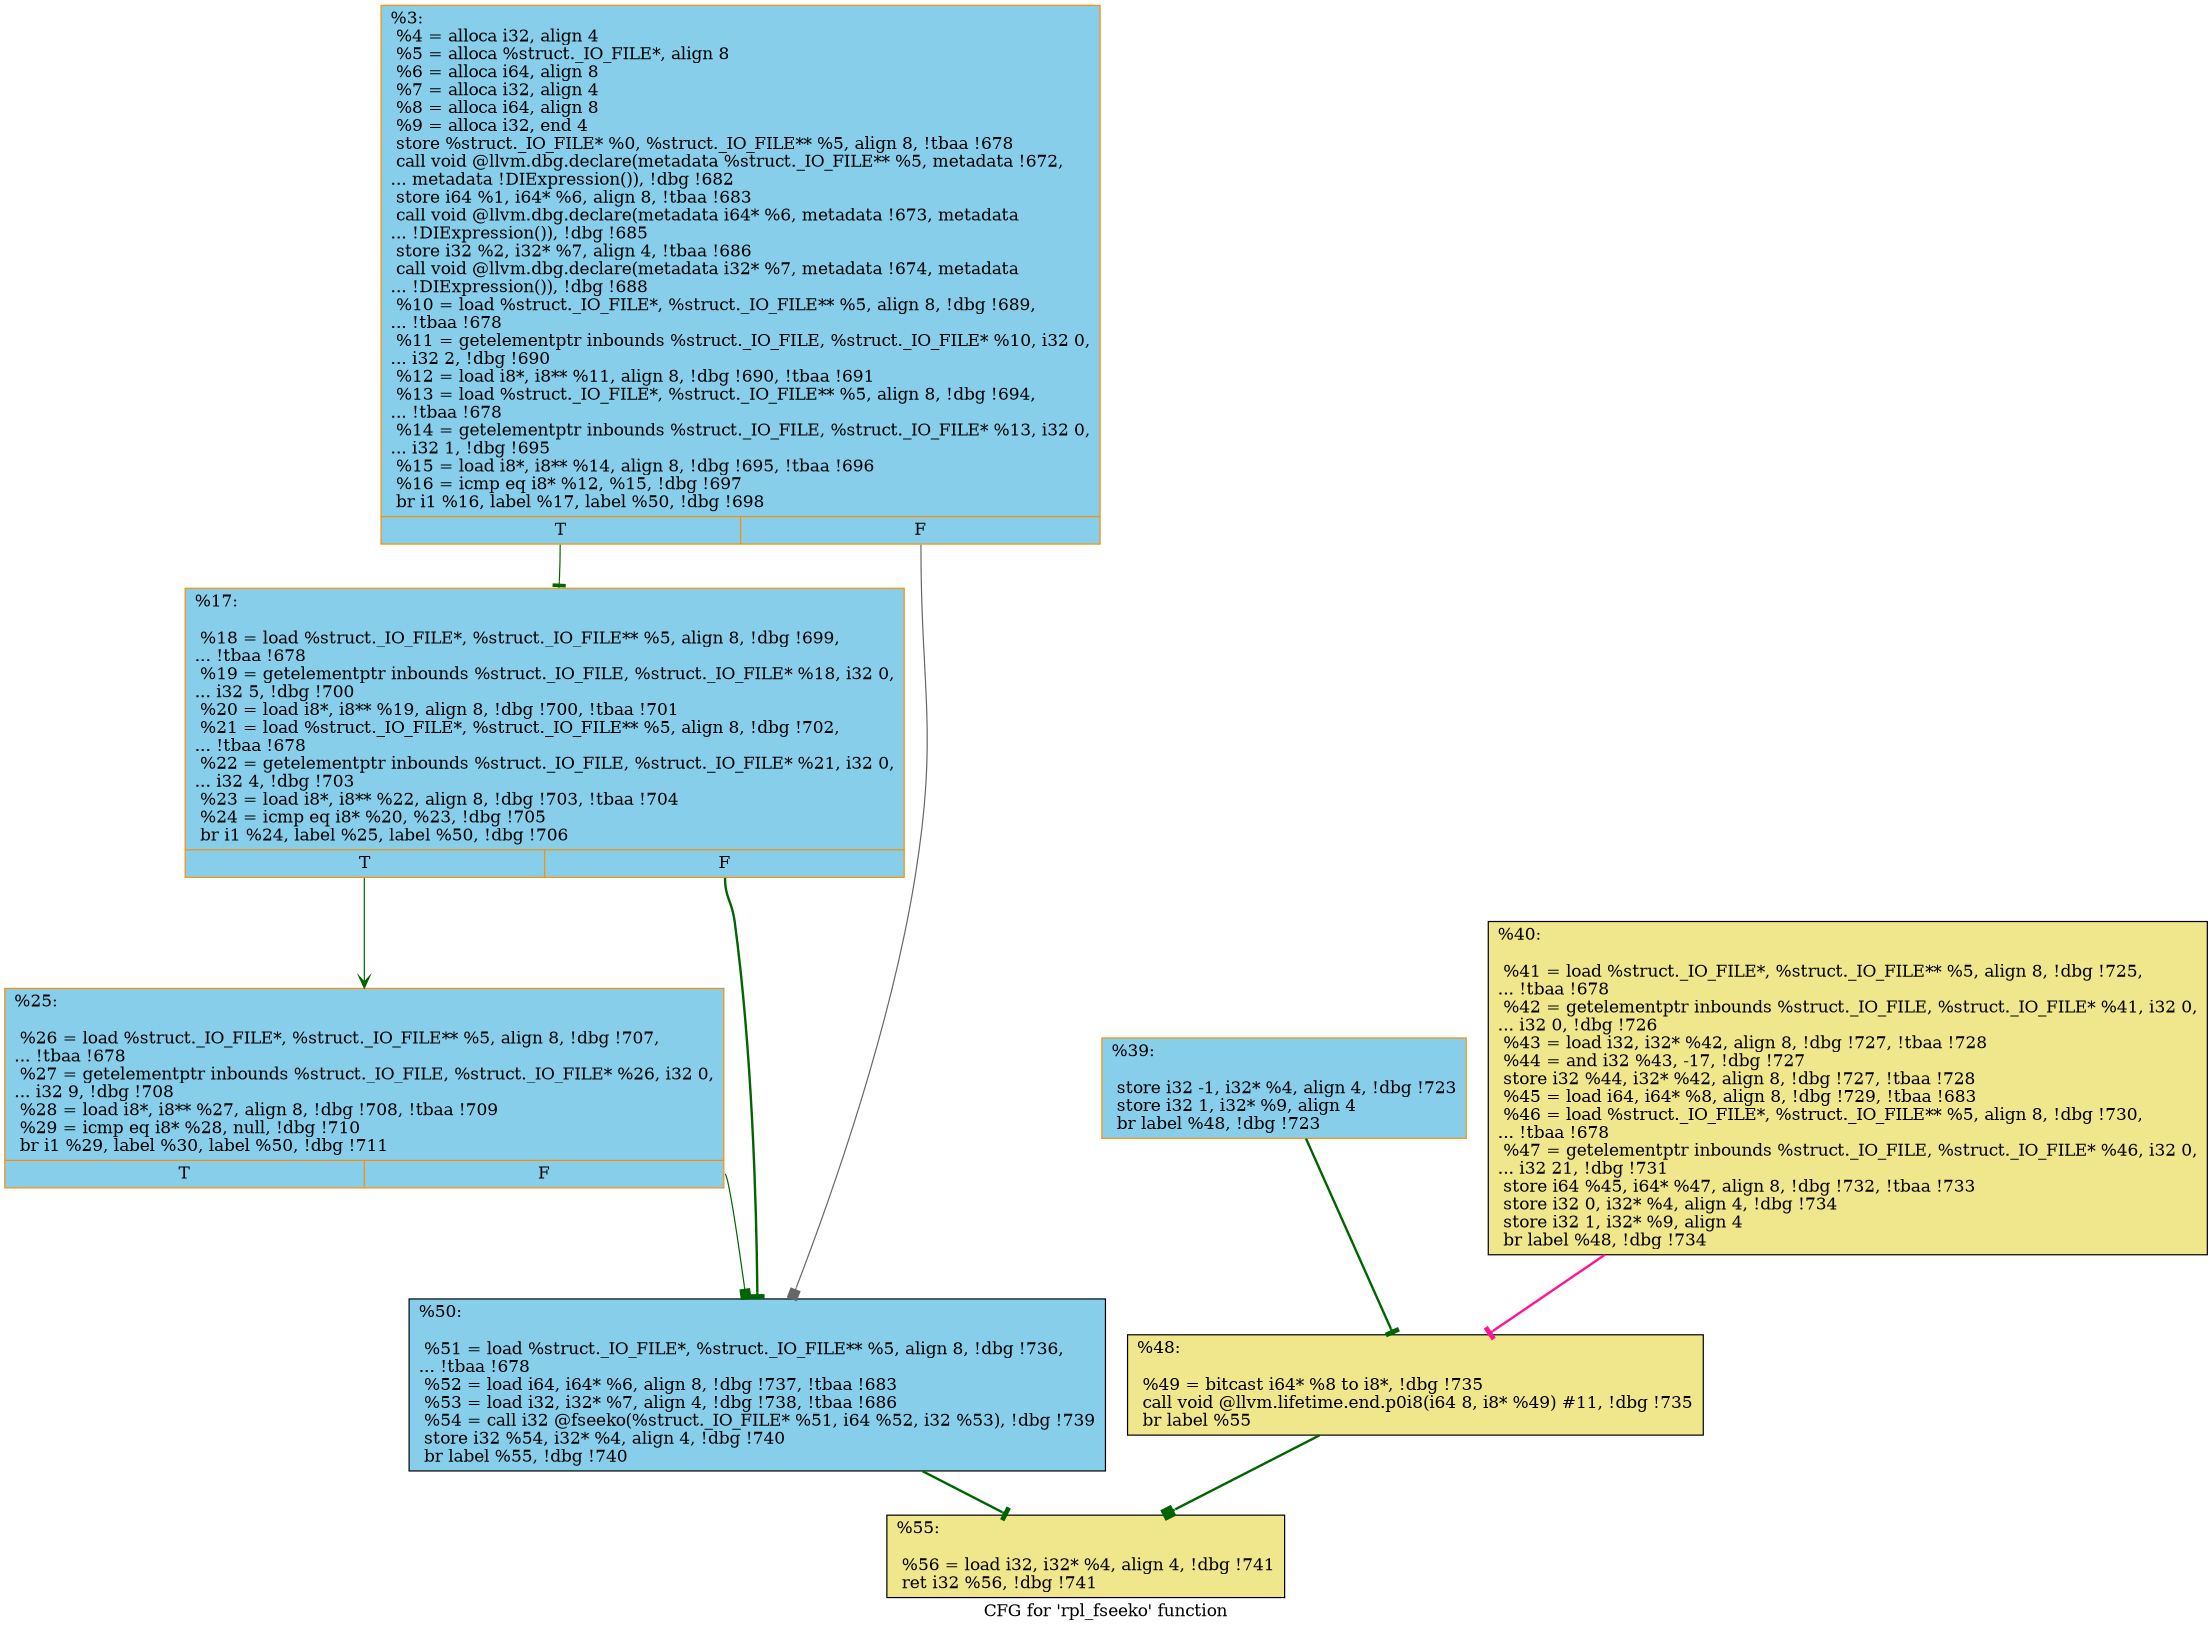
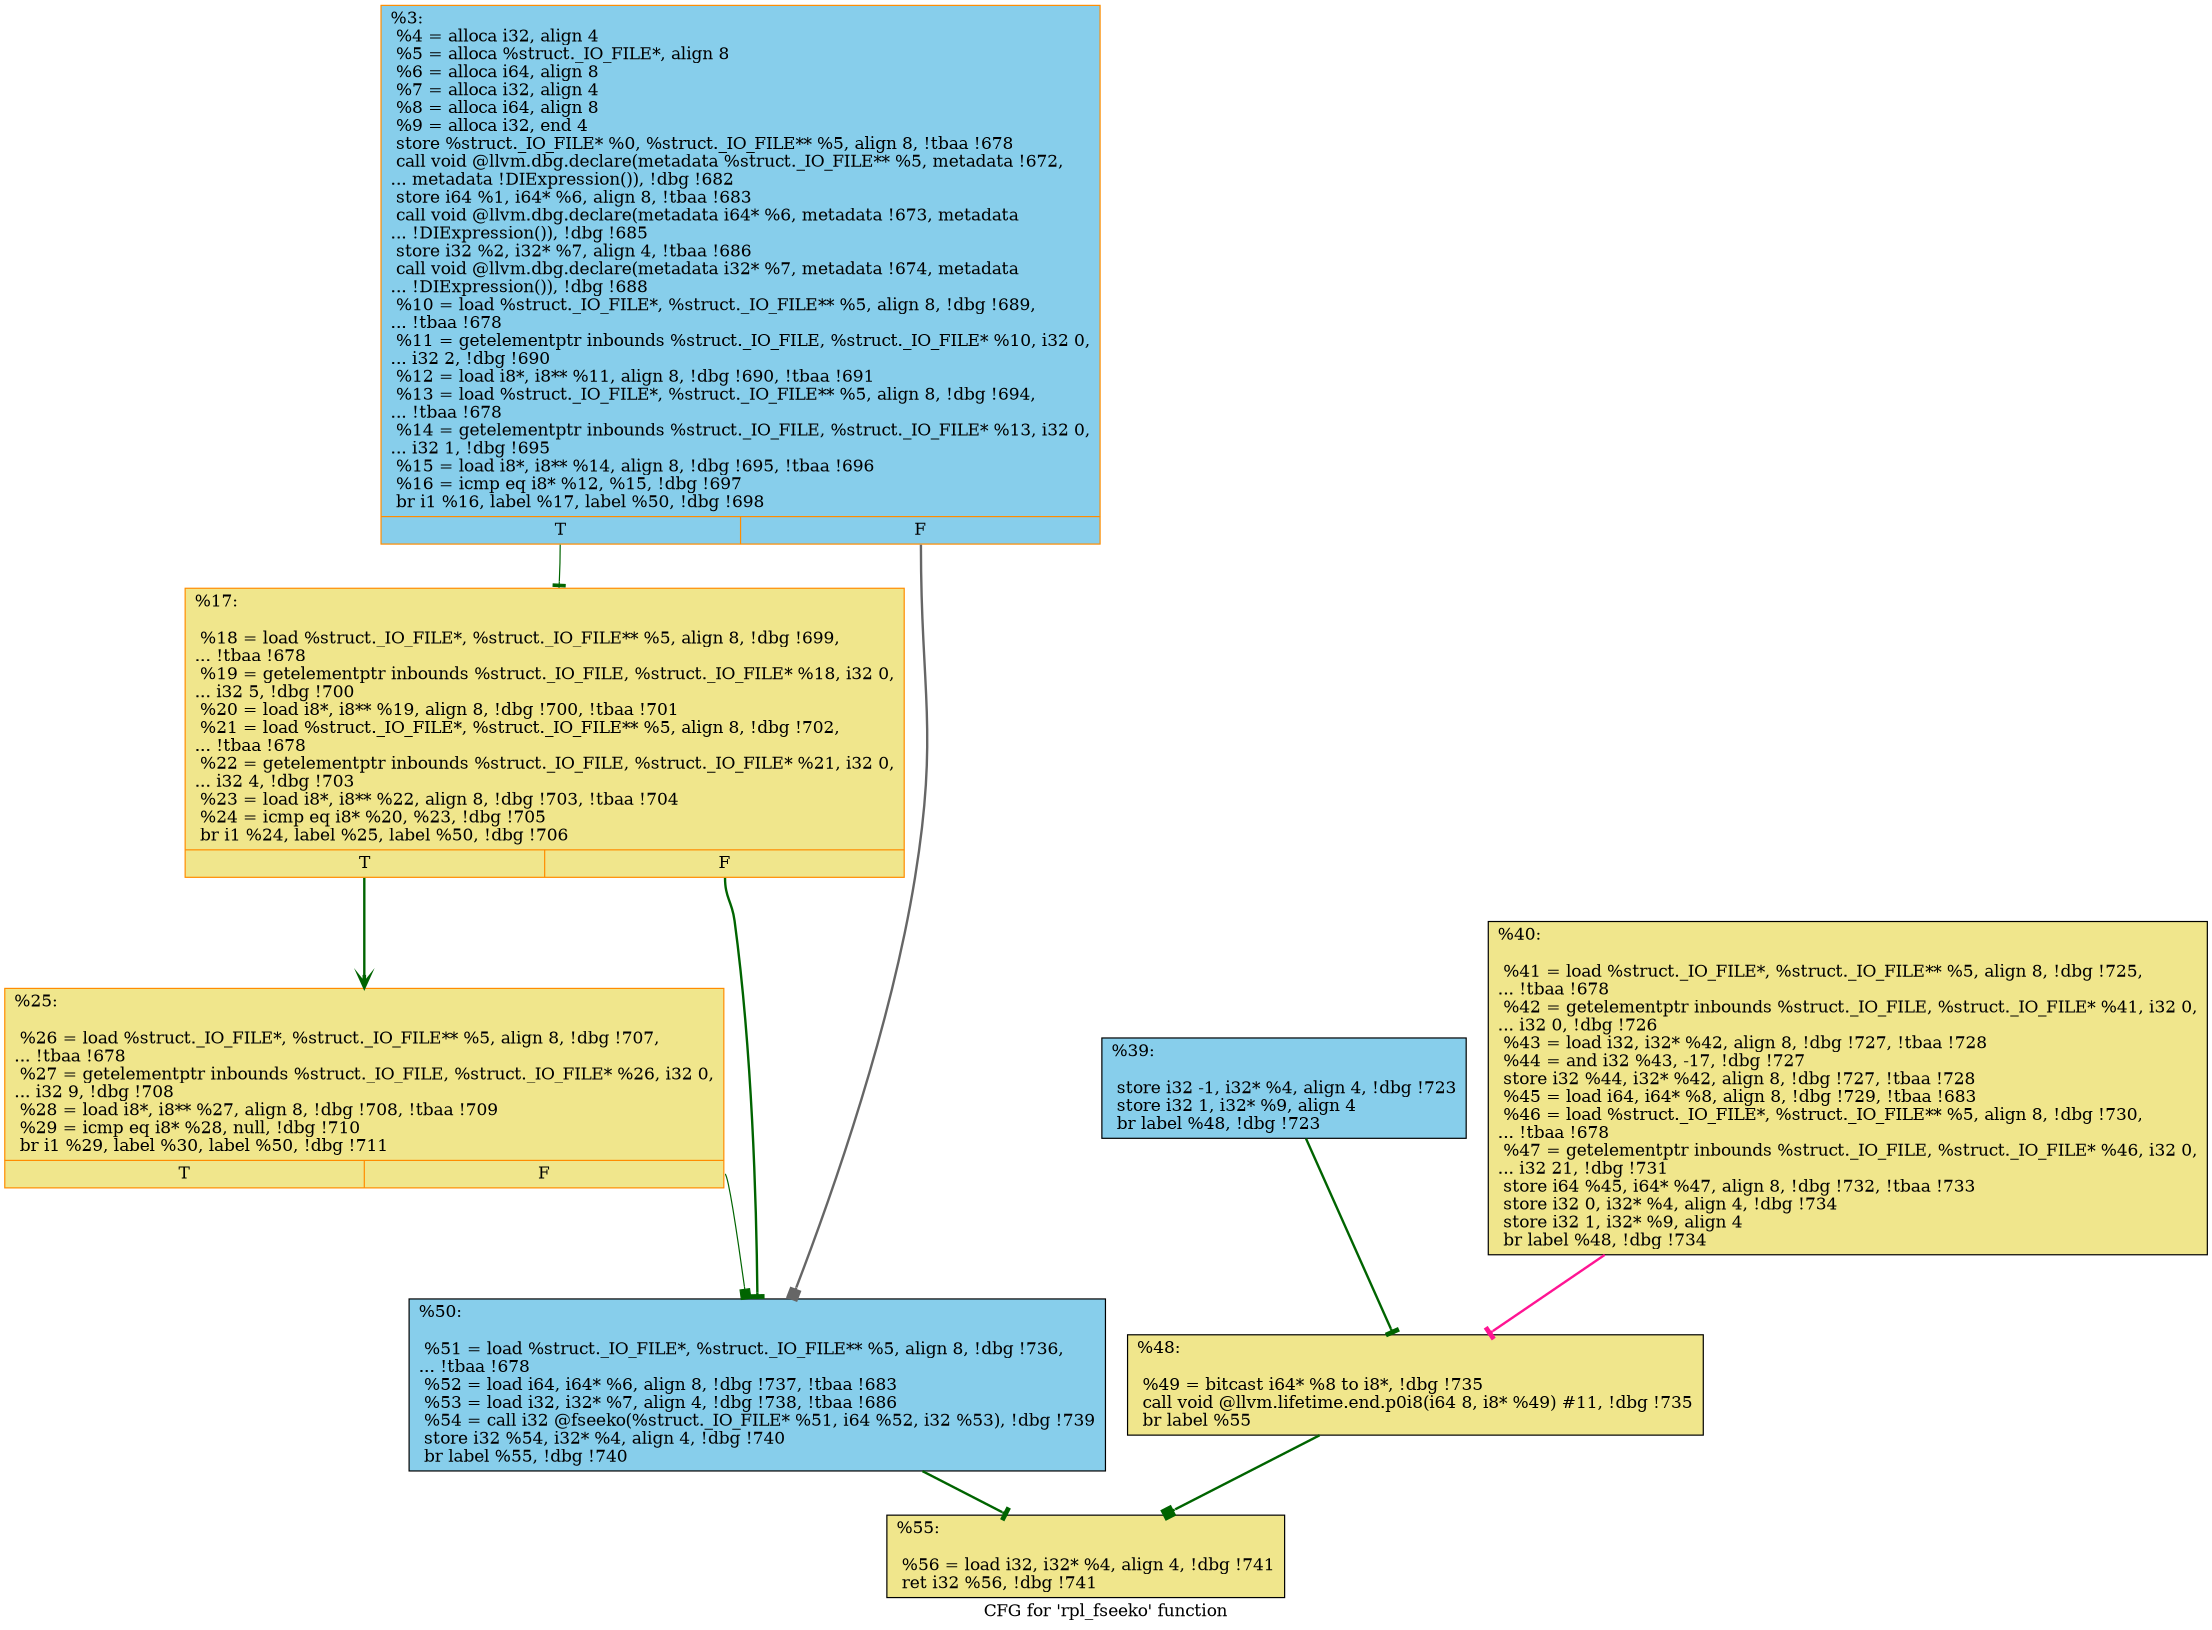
node "%17:": fillcolor skyblue -> khaki
edge "%3:" -> "%50:": style solid -> bold
edge "%17:" -> "%25:": style solid -> bold
node "%25:": fillcolor skyblue -> khaki
node "%39:": color darkorange -> black
